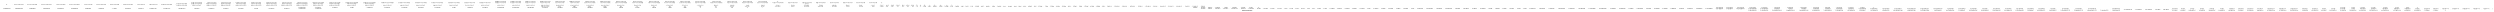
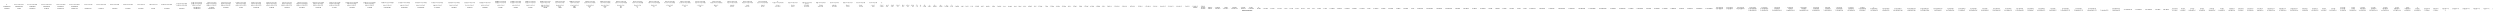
node "25 | 127 136 205 206 : 64 65 80 81 98 99": removed
